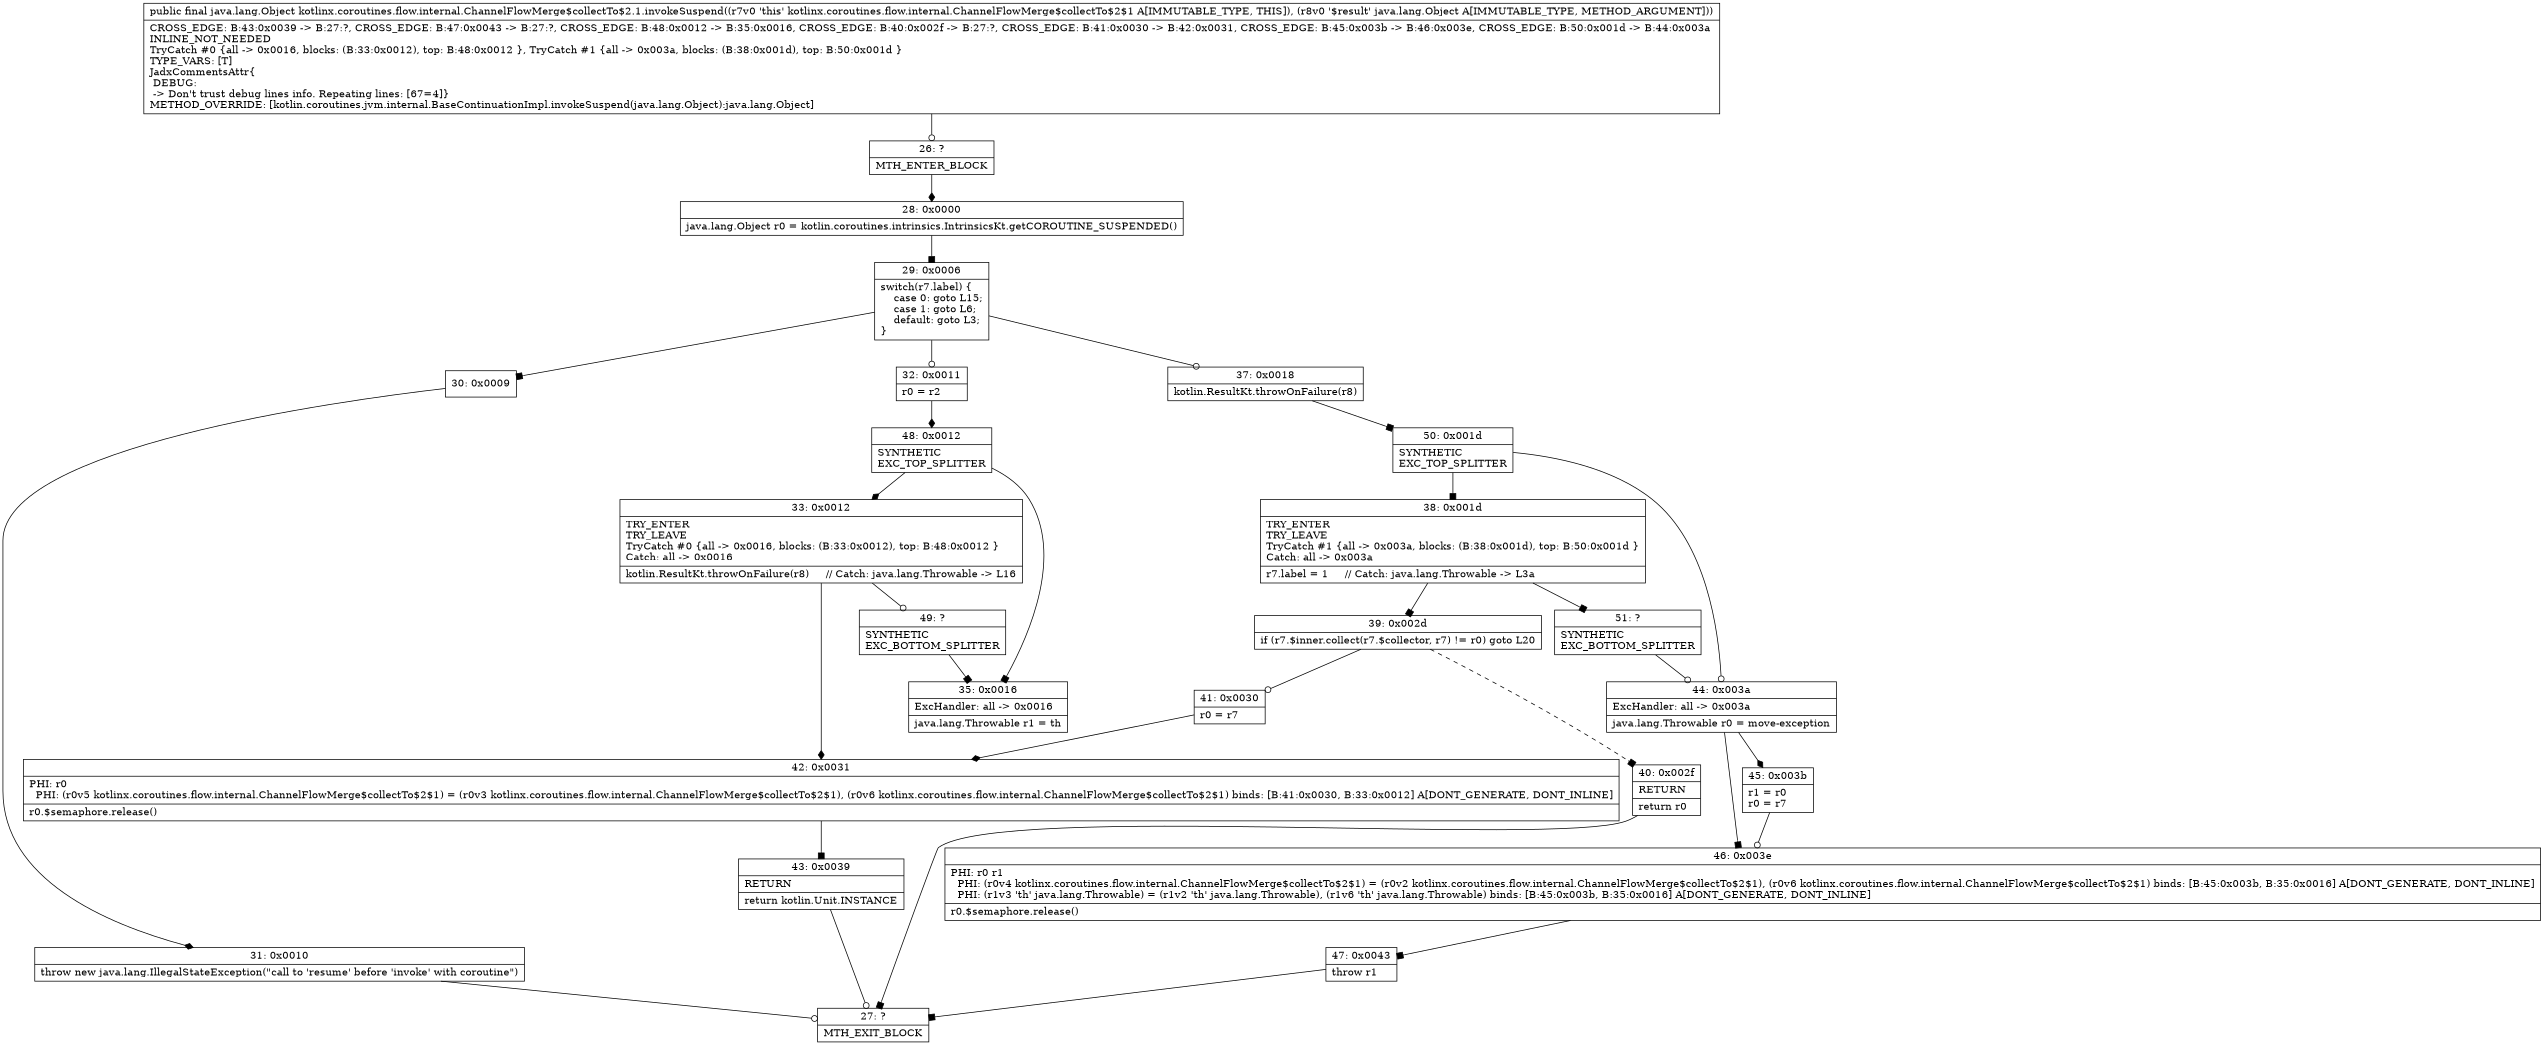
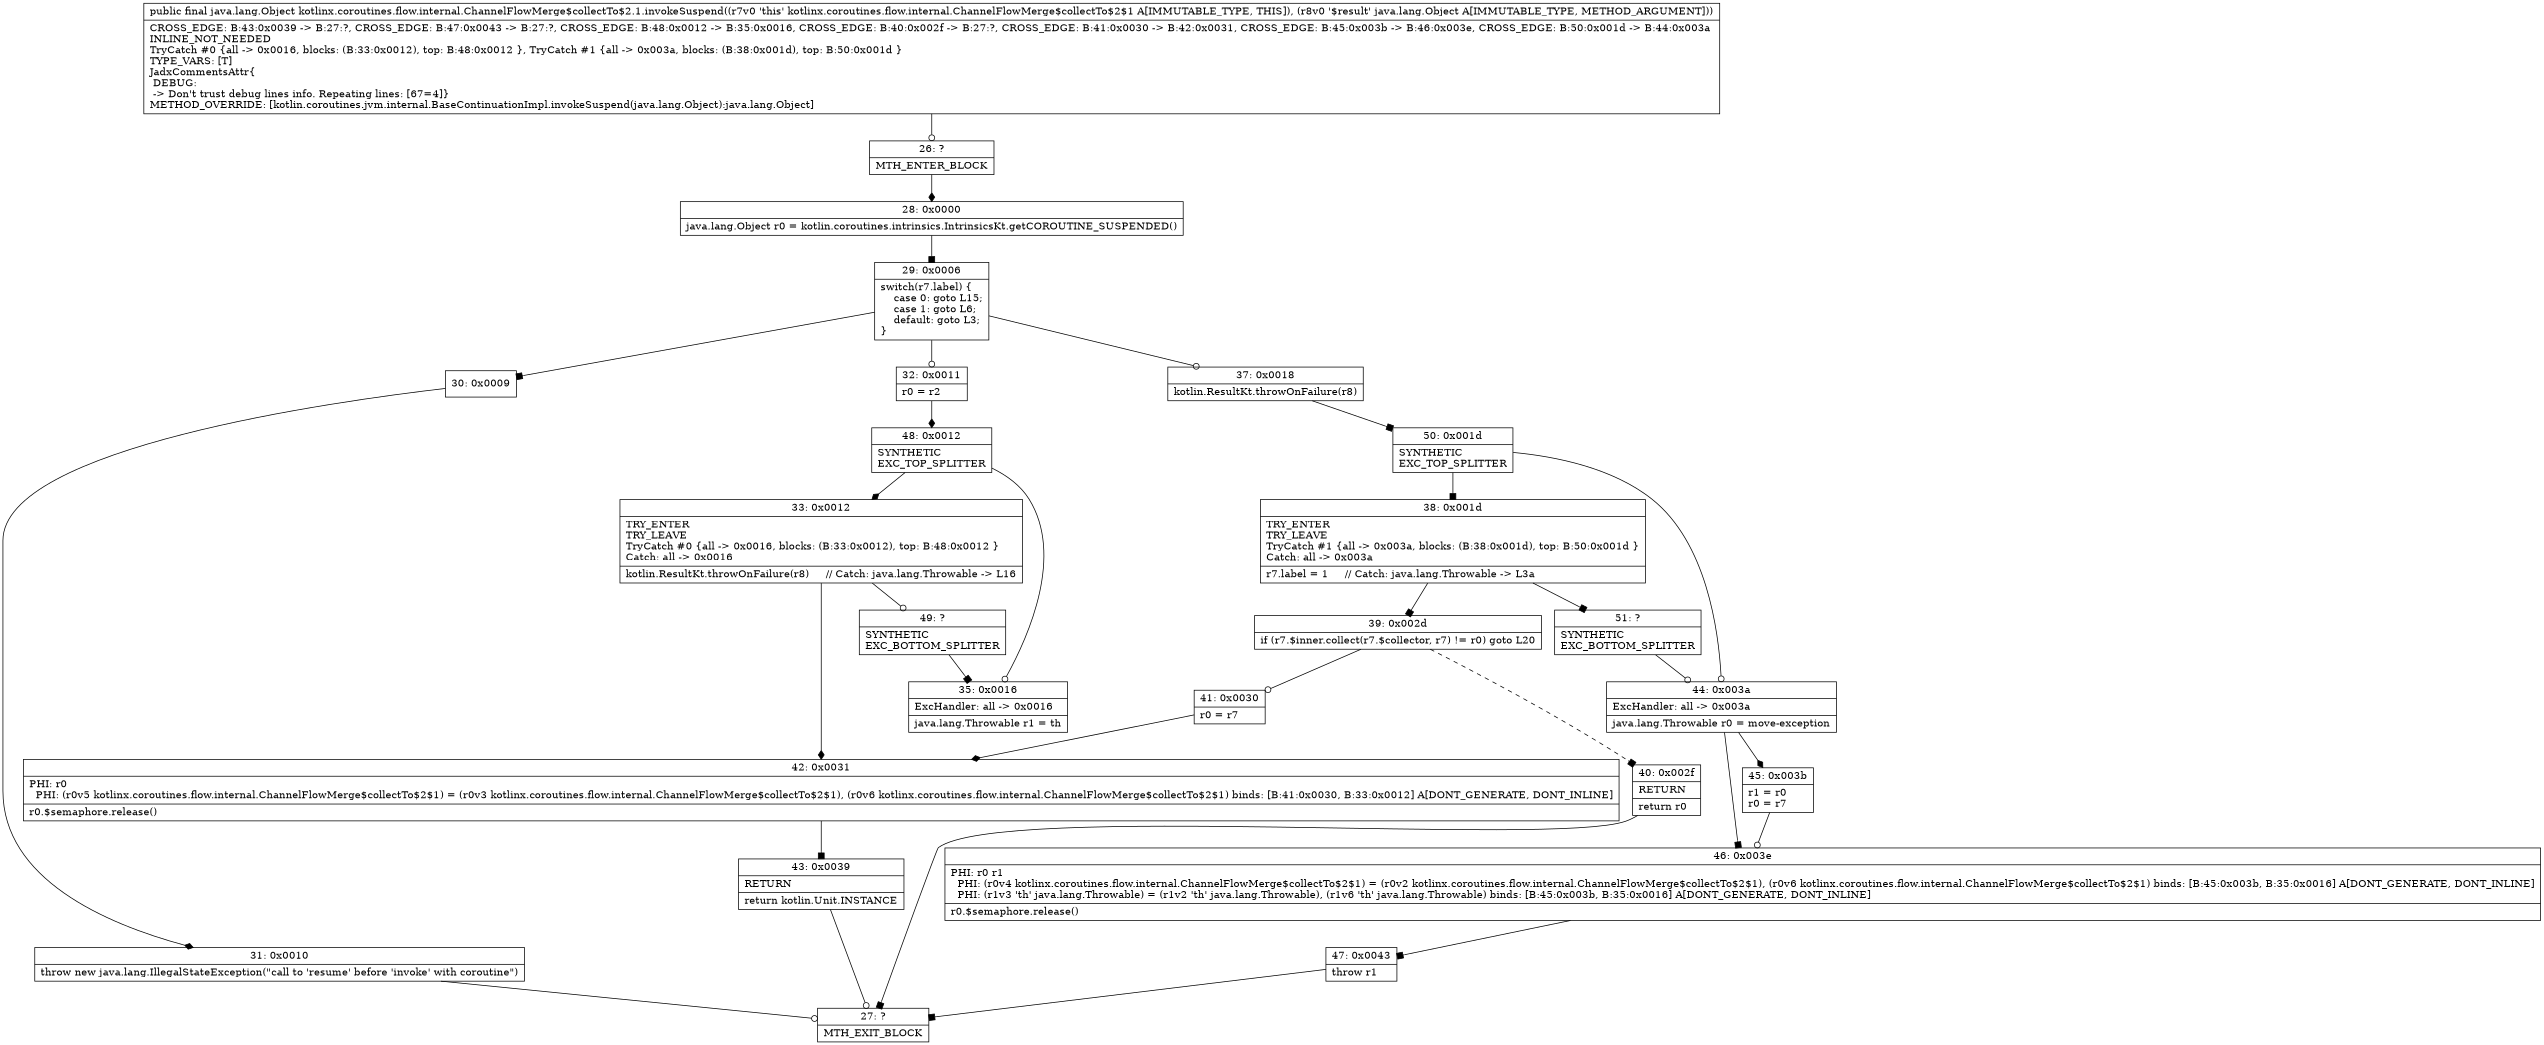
edge "48: 0x0012" -> "35: 0x0016": arrowhead box -> odot
